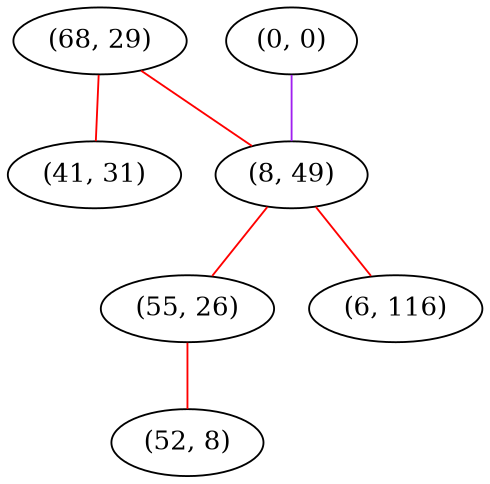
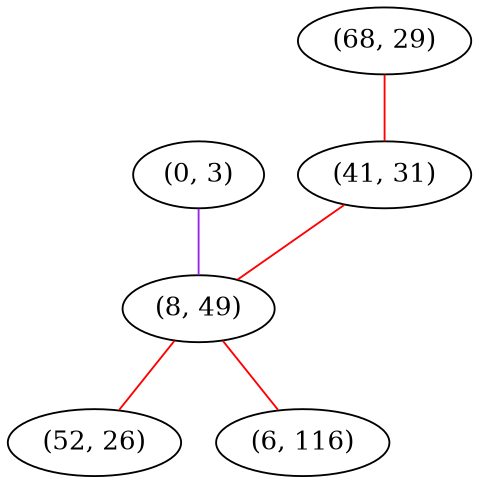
node "(0, 0)": label "(0, 0)" -> "(0, 3)"
edge "(68, 29)" -- "(8, 49)": now "(41, 31)" -- "(8, 49)"
node "(55, 26)": label "(55, 26)" -> "(52, 26)"
node "(52, 8)": removed
